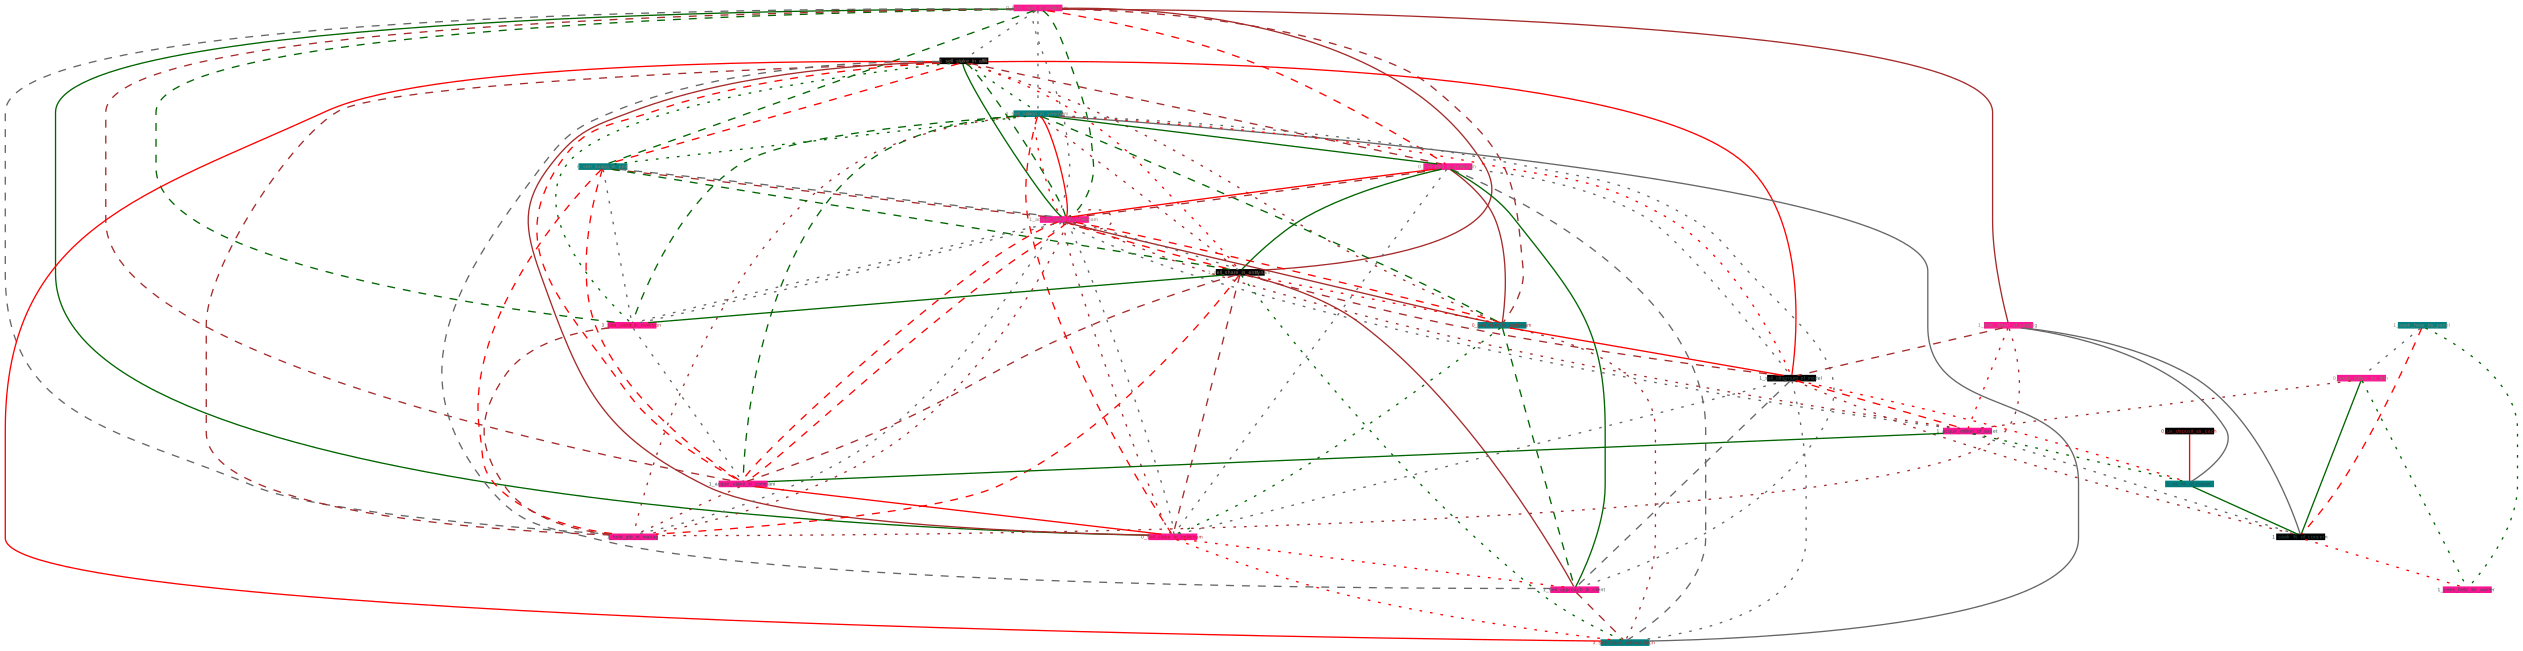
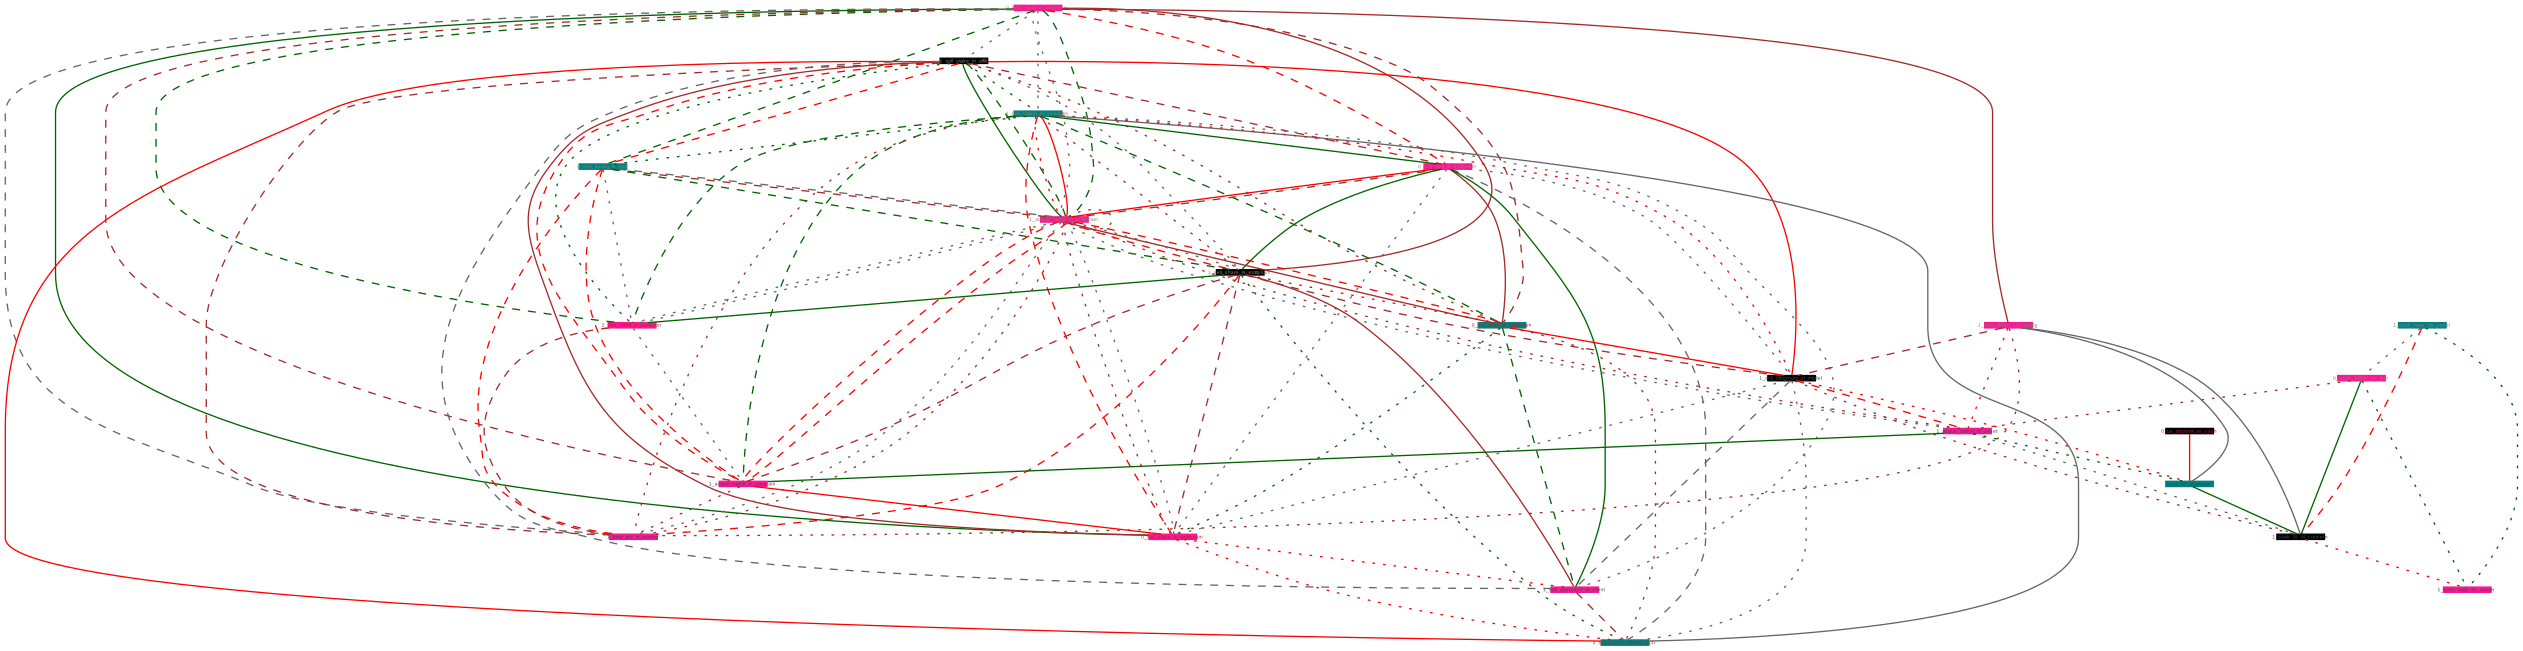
edge "1_sell_stake_in_affili" -- "1_sell_share_in_entitynam": color red -> gray40
